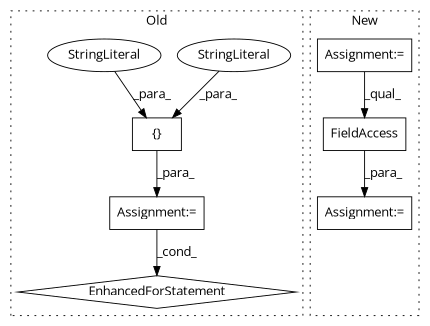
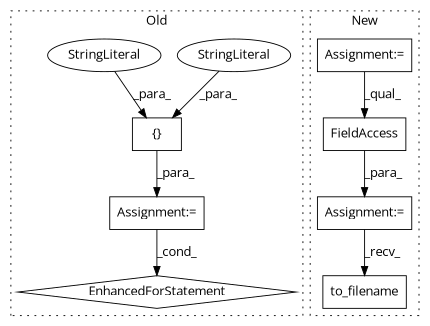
node "to_filename": added
